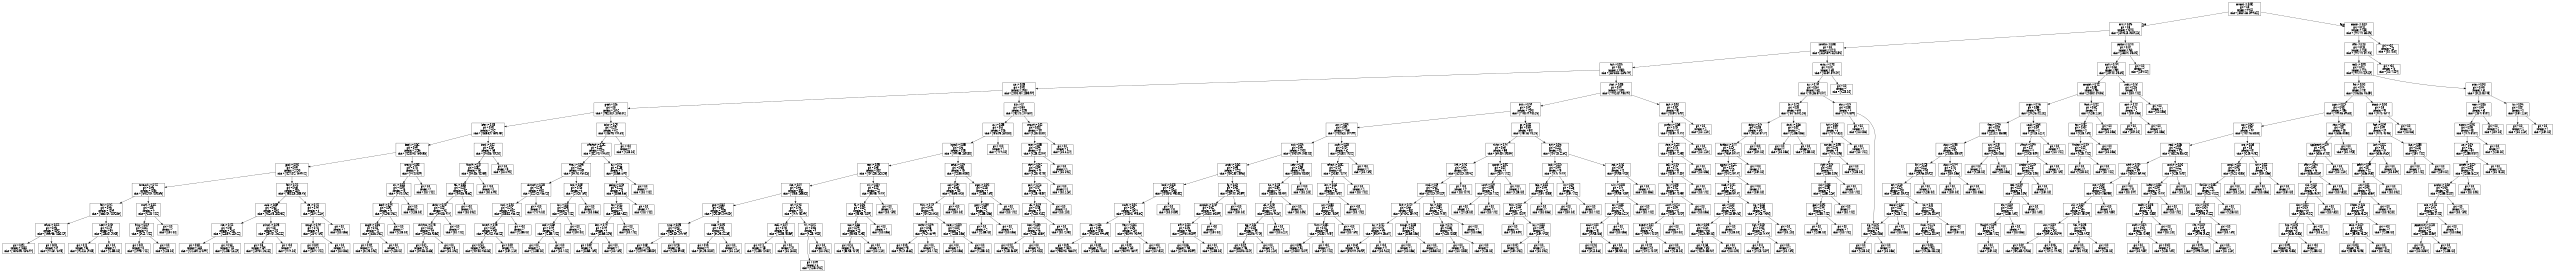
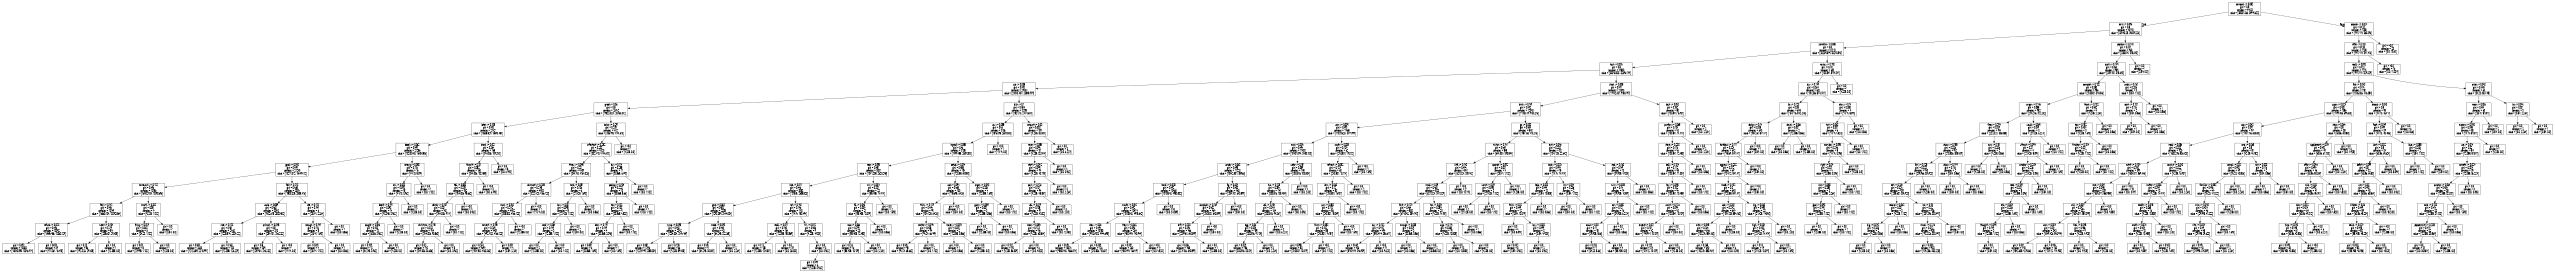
edge "ahoy <= 0.14 gini = 0.353 samples = 7 value = [17.14, 5.094]" -> "big <= 0.072 gini = 0.206 samples = 2 value = [4.285, 0.566]": now "ahoy <= 0.14 gini = 0.353 samples = 7 value = [17.14, 5.094]" -> "hot <= 0.063 gini = 0.331 samples = 6 value = [17.14, 4.528]"
node "gini = 0.0 samples = 18 value = [0.0, 15.283]": removed
edge "buy <= 0.033 gini = 0.499 samples = 8 value = [8.57, 7.925]" -> "gini = 0.432 samples = 6 value = [8.57, 3.962]": now "gini = 0.0 samples = 4 value = [0.0, 5.094]" -> "gini = 0.432 samples = 6 value = [8.57, 3.962]"
edge "tri <= 0.012 gini = 0.456 samples = 9 value = [4.285, 7.925]" -> "gini = 0.499 samples = 6 value = [4.285, 3.962]": now "gini = 0.0 samples = 3 value = [0.0, 3.962]" -> "gini = 0.499 samples = 6 value = [4.285, 3.962]"
